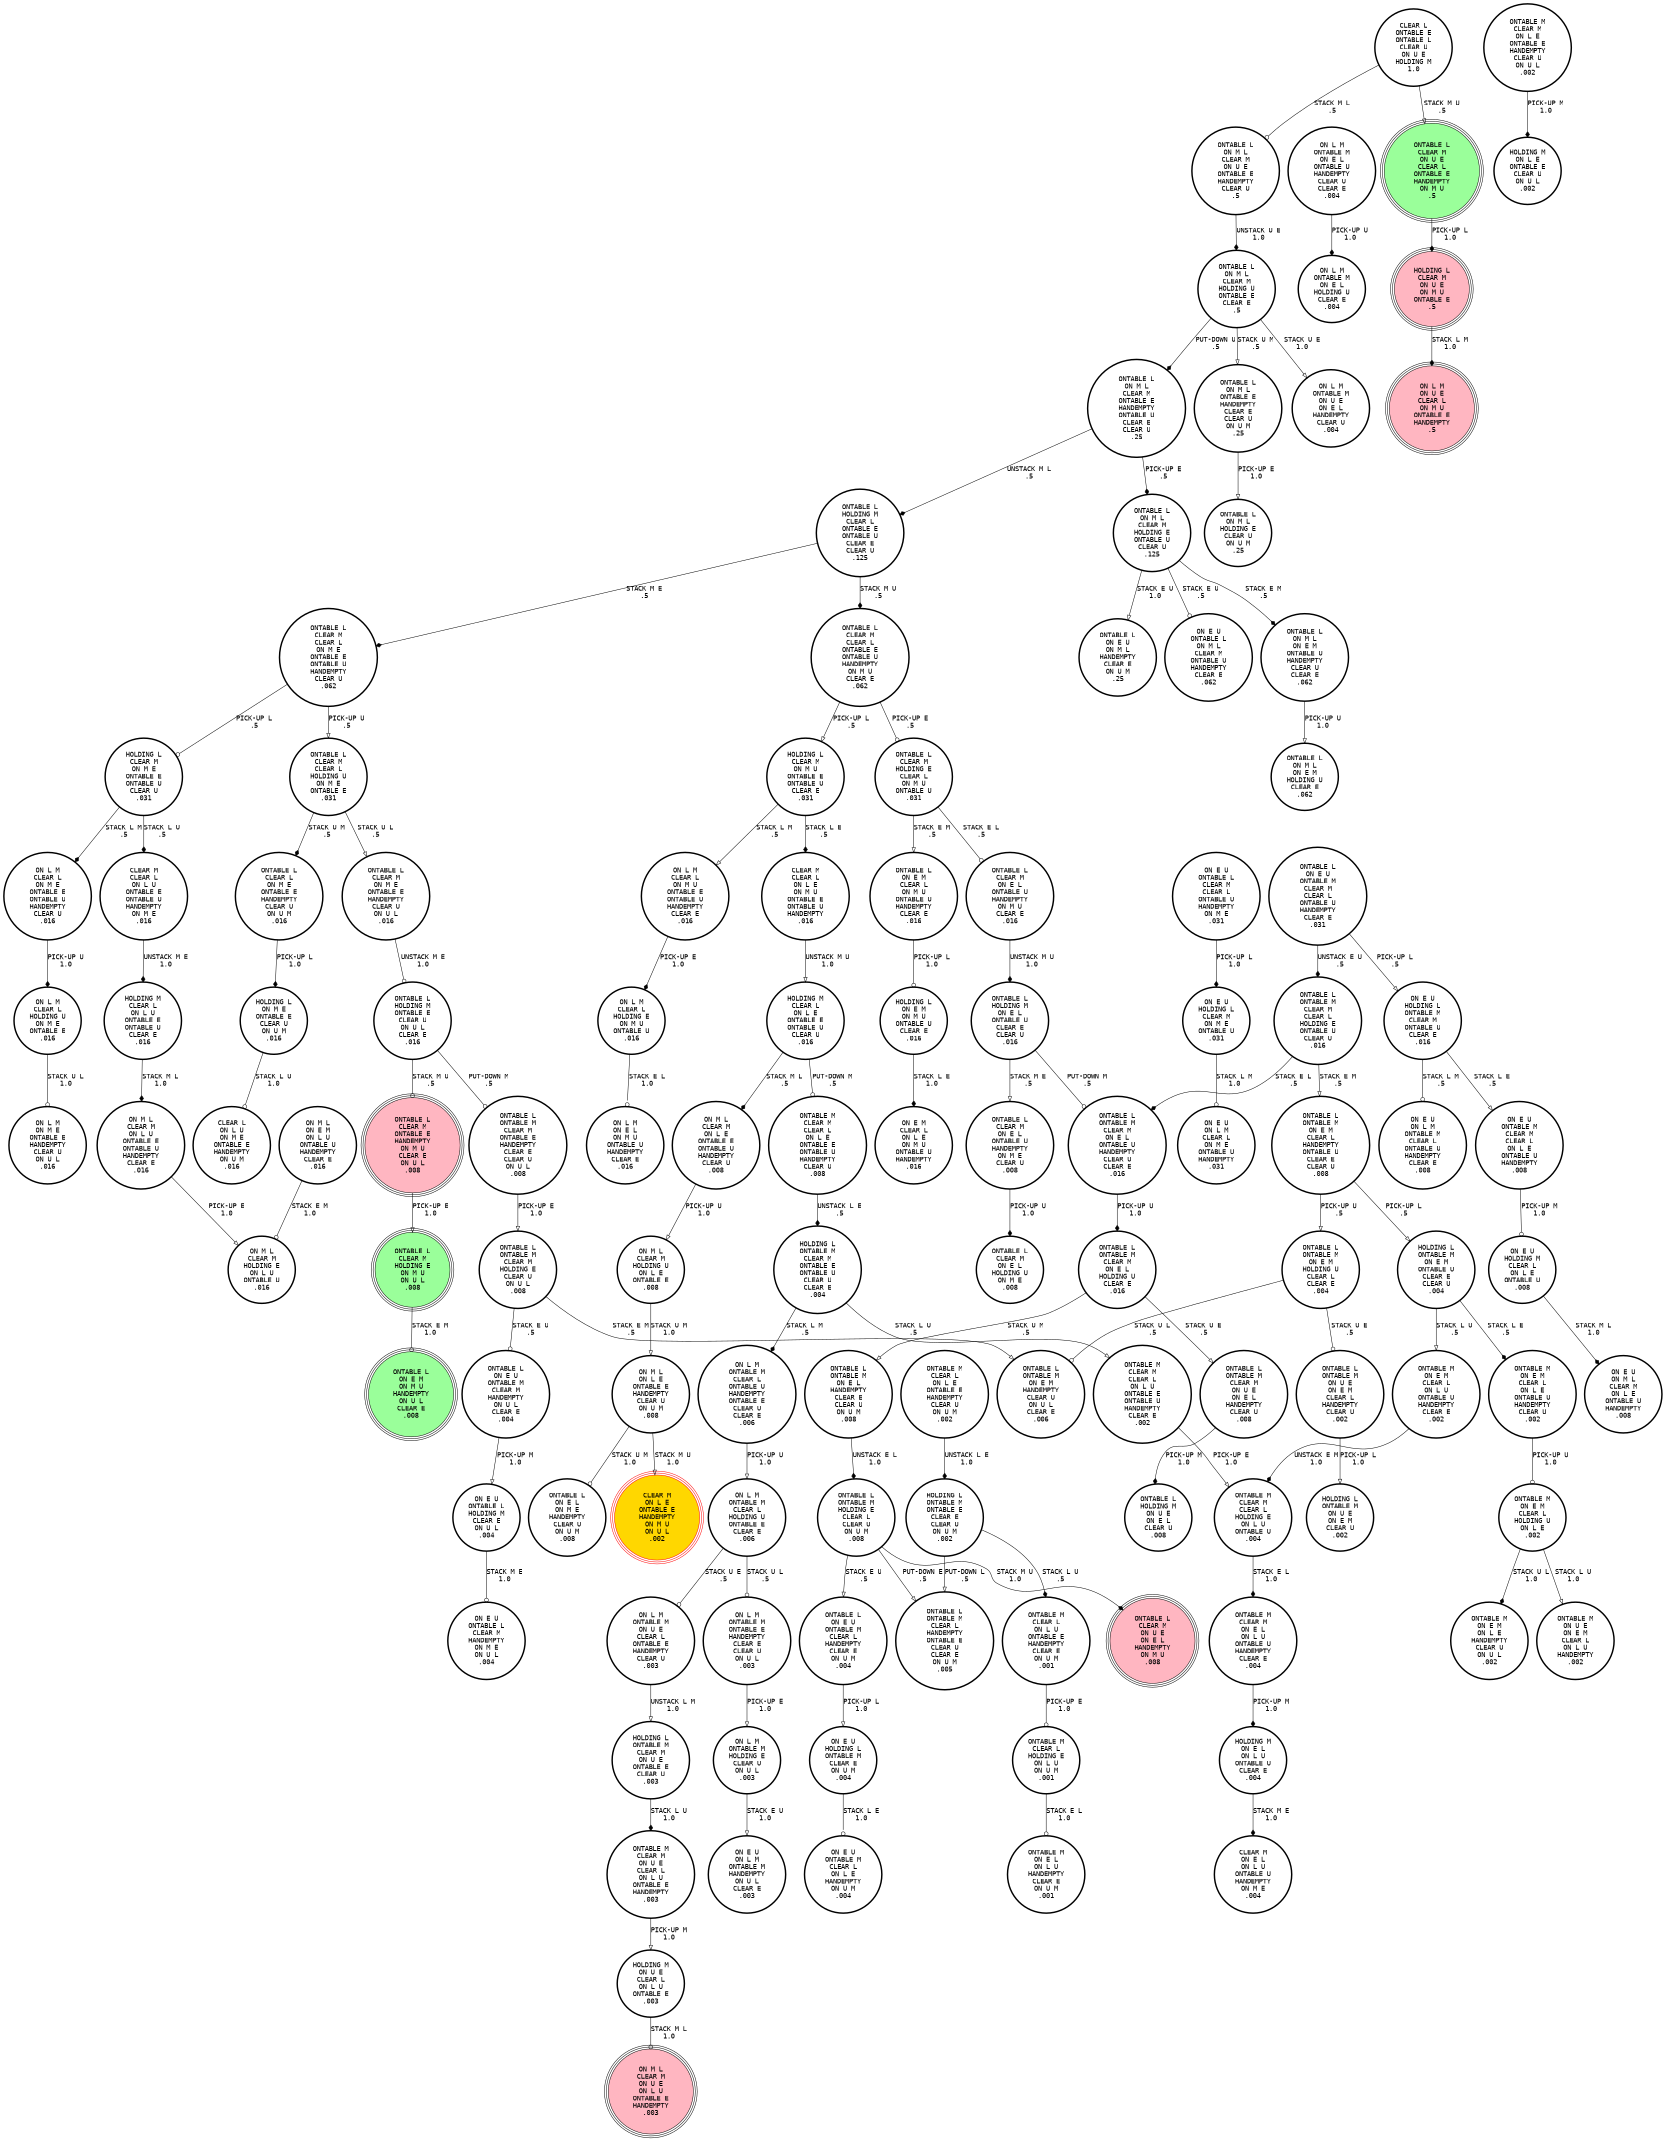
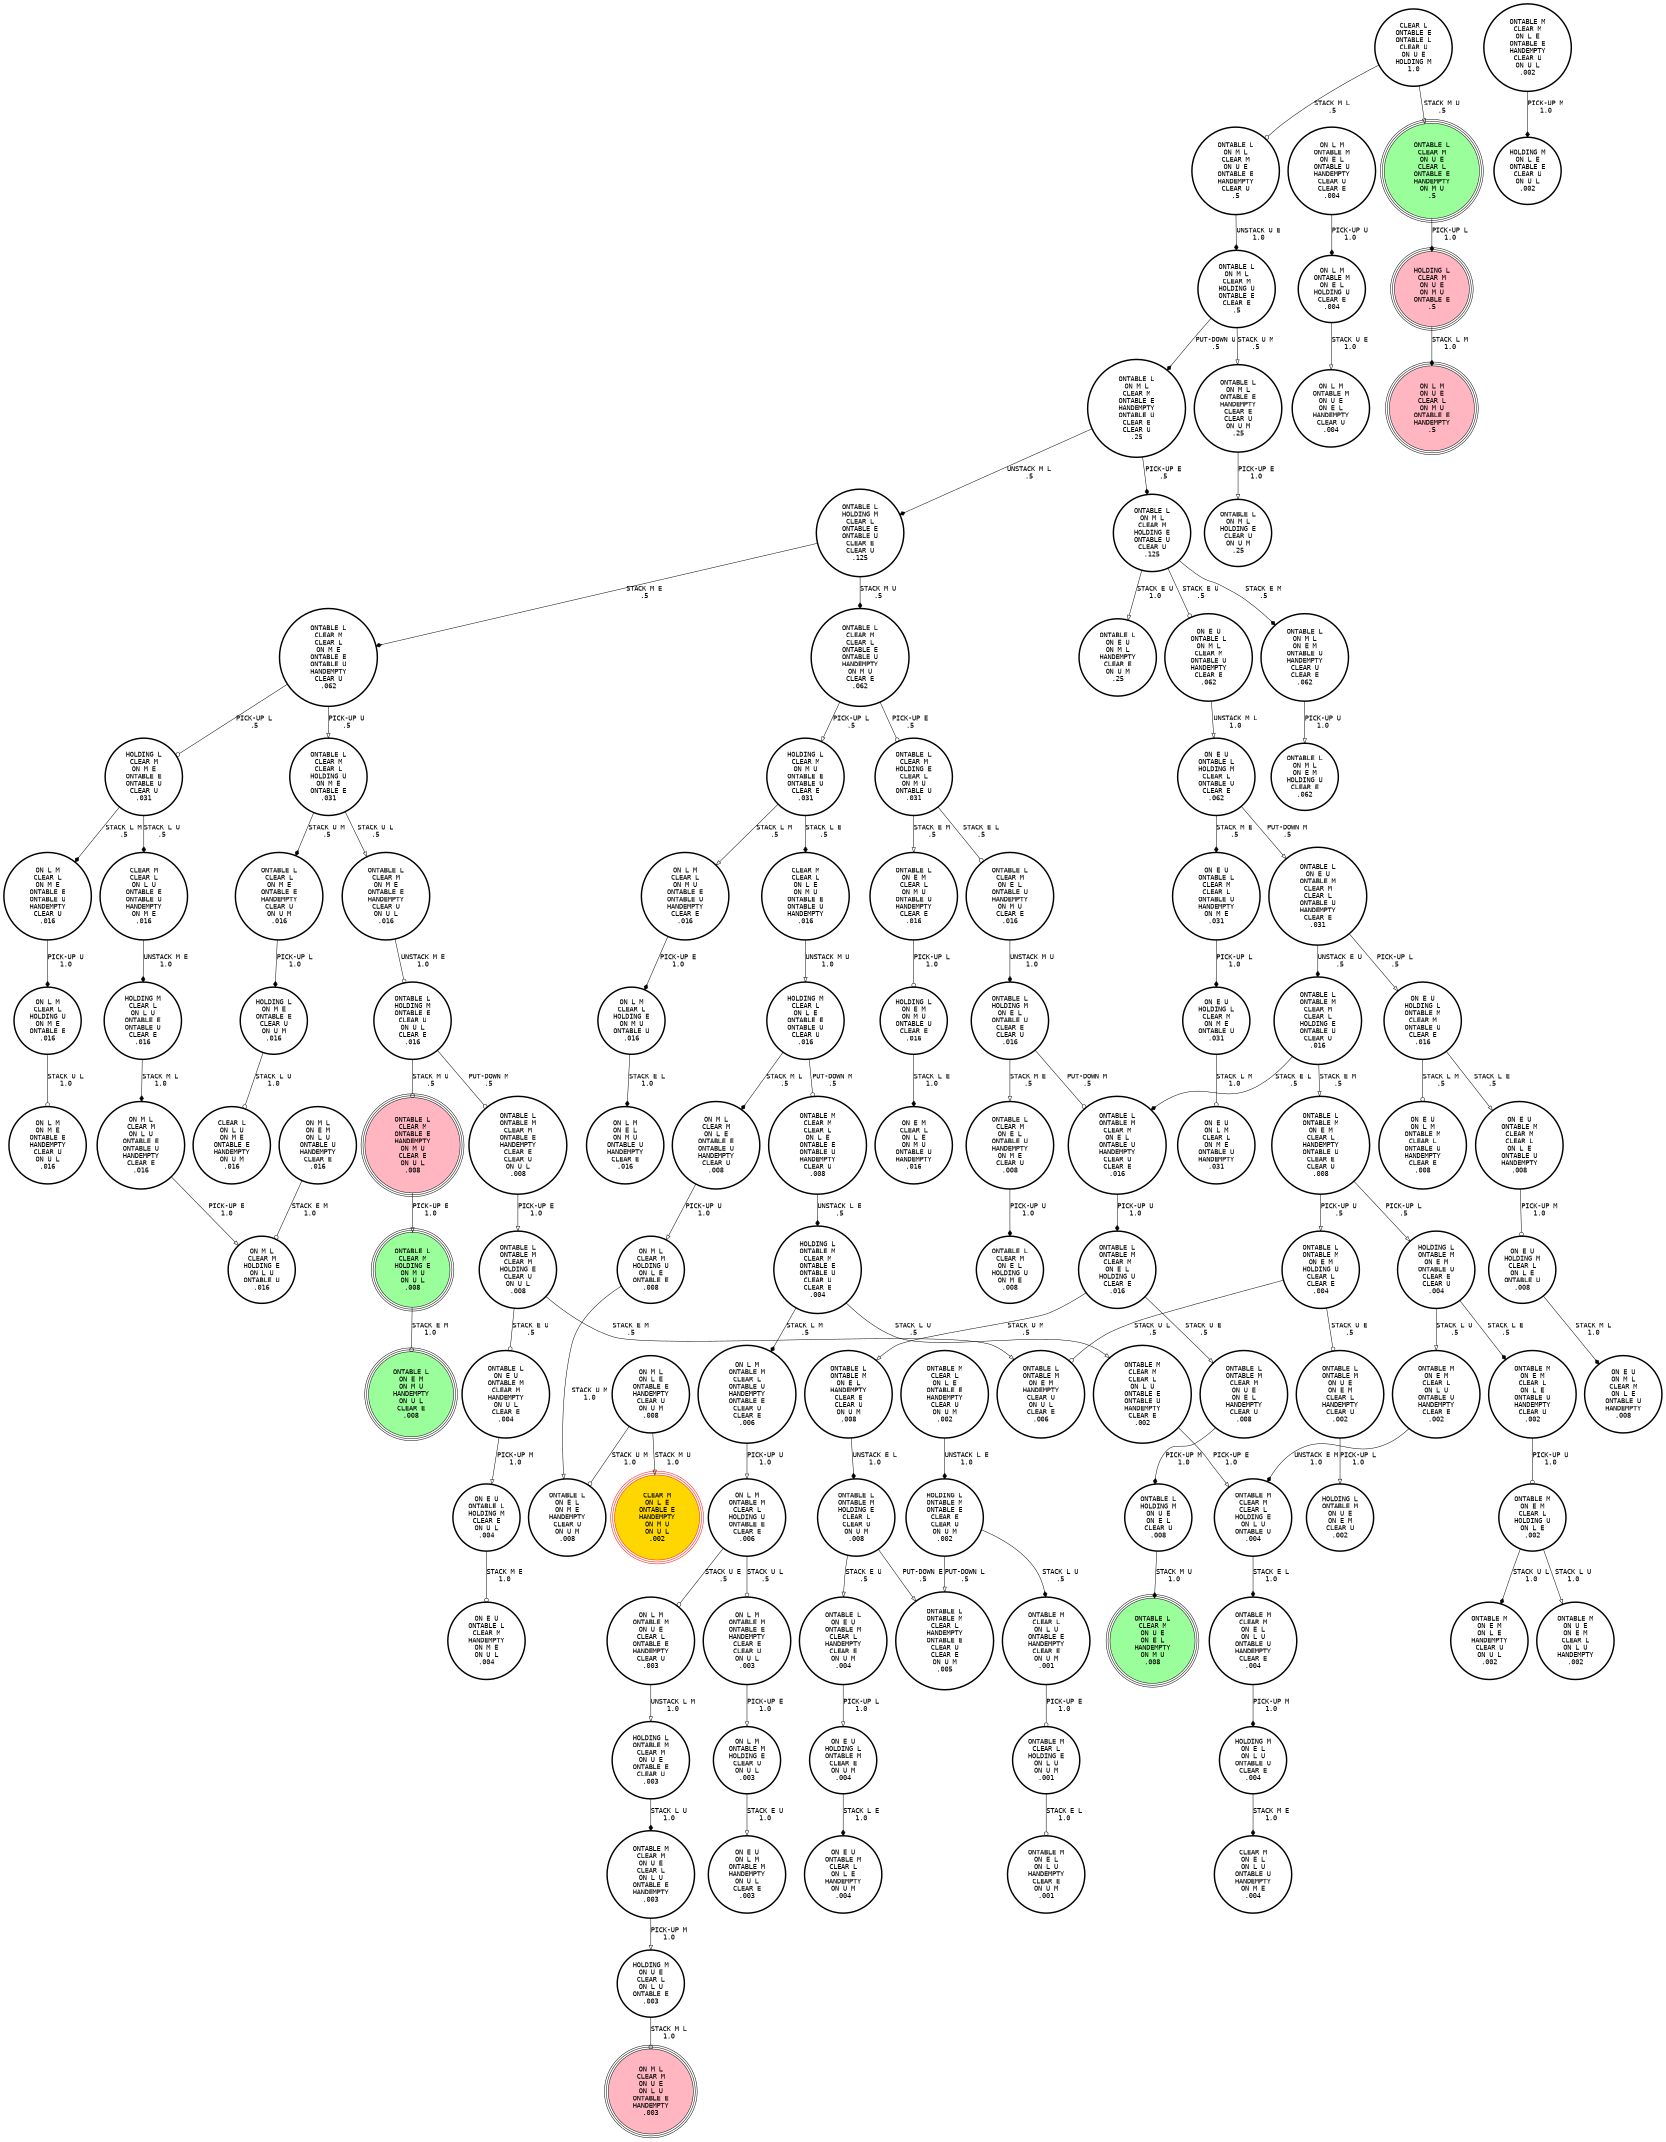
edge "ONTABLE L ON M L CLEAR M HOLDING U ONTABLE E CLEAR E .5" -> "ON L M ONTABLE M ON U E ON E L HANDEMPTY CLEAR U .004": now "ON L M ONTABLE M ON E L HOLDING U CLEAR E .004" -> "ON L M ONTABLE M ON U E ON E L HANDEMPTY CLEAR U .004"
node "ON E U ONTABLE L HOLDING M CLEAR L ONTABLE U CLEAR E .062": added
edge "ON L M CLEAR L HOLDING E ON M U ONTABLE U .016" -> "ON L M ON E L ON M U ONTABLE U HANDEMPTY CLEAR E .016": arrowhead odot -> diamond
edge "ON M L CLEAR M HOLDING U ON L E ONTABLE E .008" -> "ON M L ON L E ONTABLE E HANDEMPTY CLEAR U ON U M .008": now "ON M L CLEAR M HOLDING U ON L E ONTABLE E .008" -> "ONTABLE L ON E L ON M E HANDEMPTY CLEAR U ON U M .008"
edge "ONTABLE L ONTABLE M HOLDING E CLEAR L CLEAR U ON U M .008" -> "ONTABLE L CLEAR M ON U E ON E L HANDEMPTY ON M U .008": now "ONTABLE L HOLDING M ON U E ON E L CLEAR U .008" -> "ONTABLE L CLEAR M ON U E ON E L HANDEMPTY ON M U .008"
node "ONTABLE L CLEAR M ON U E ON E L HANDEMPTY ON M U .008": fillcolor lightpink -> palegreen1
edge "ON E U HOLDING L ONTABLE M CLEAR E ON U M .004" -> "ON E U ONTABLE M CLEAR L ON L E HANDEMPTY ON U M .004": arrowhead odot -> diamond
